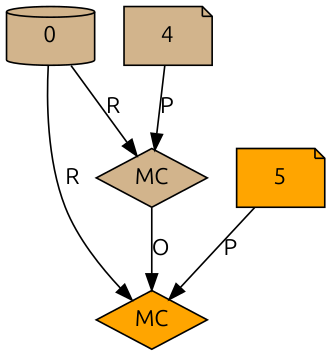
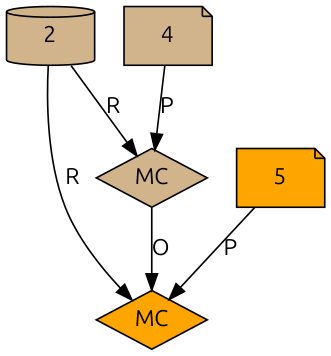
node "0": label "0" -> "2"
